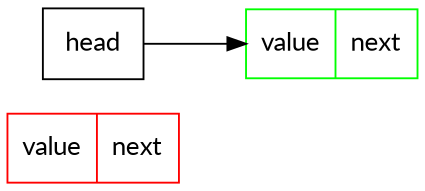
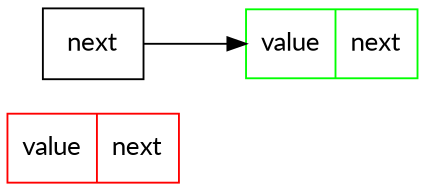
node "head": label "head" -> "next"
